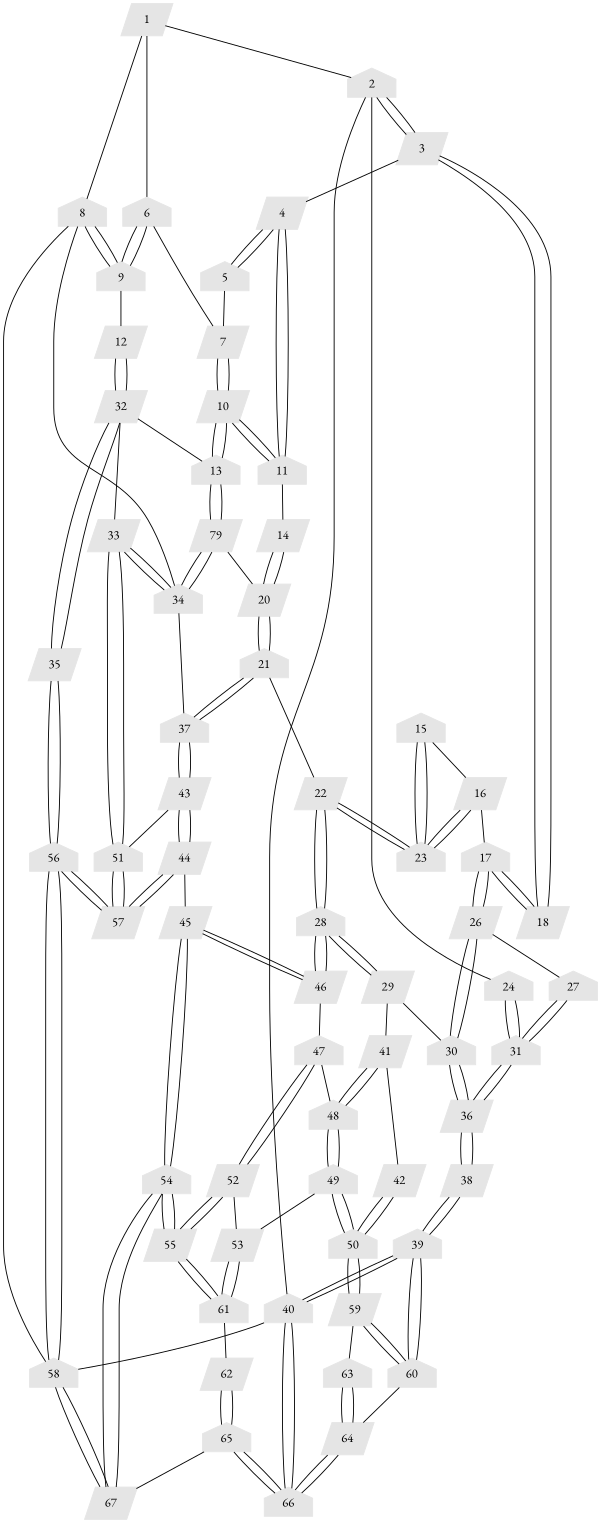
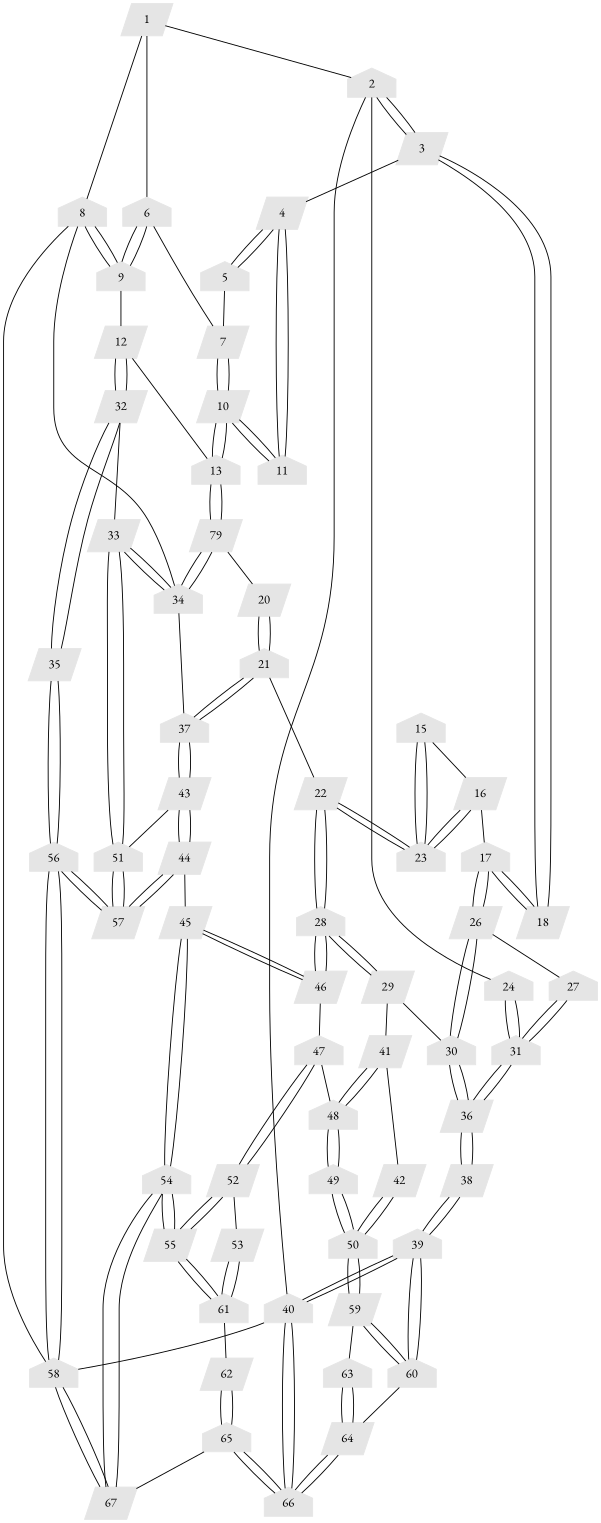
edge "32" -- "13": now "12" -- "13"
node "14": removed
edge "49" -- "53": removed
